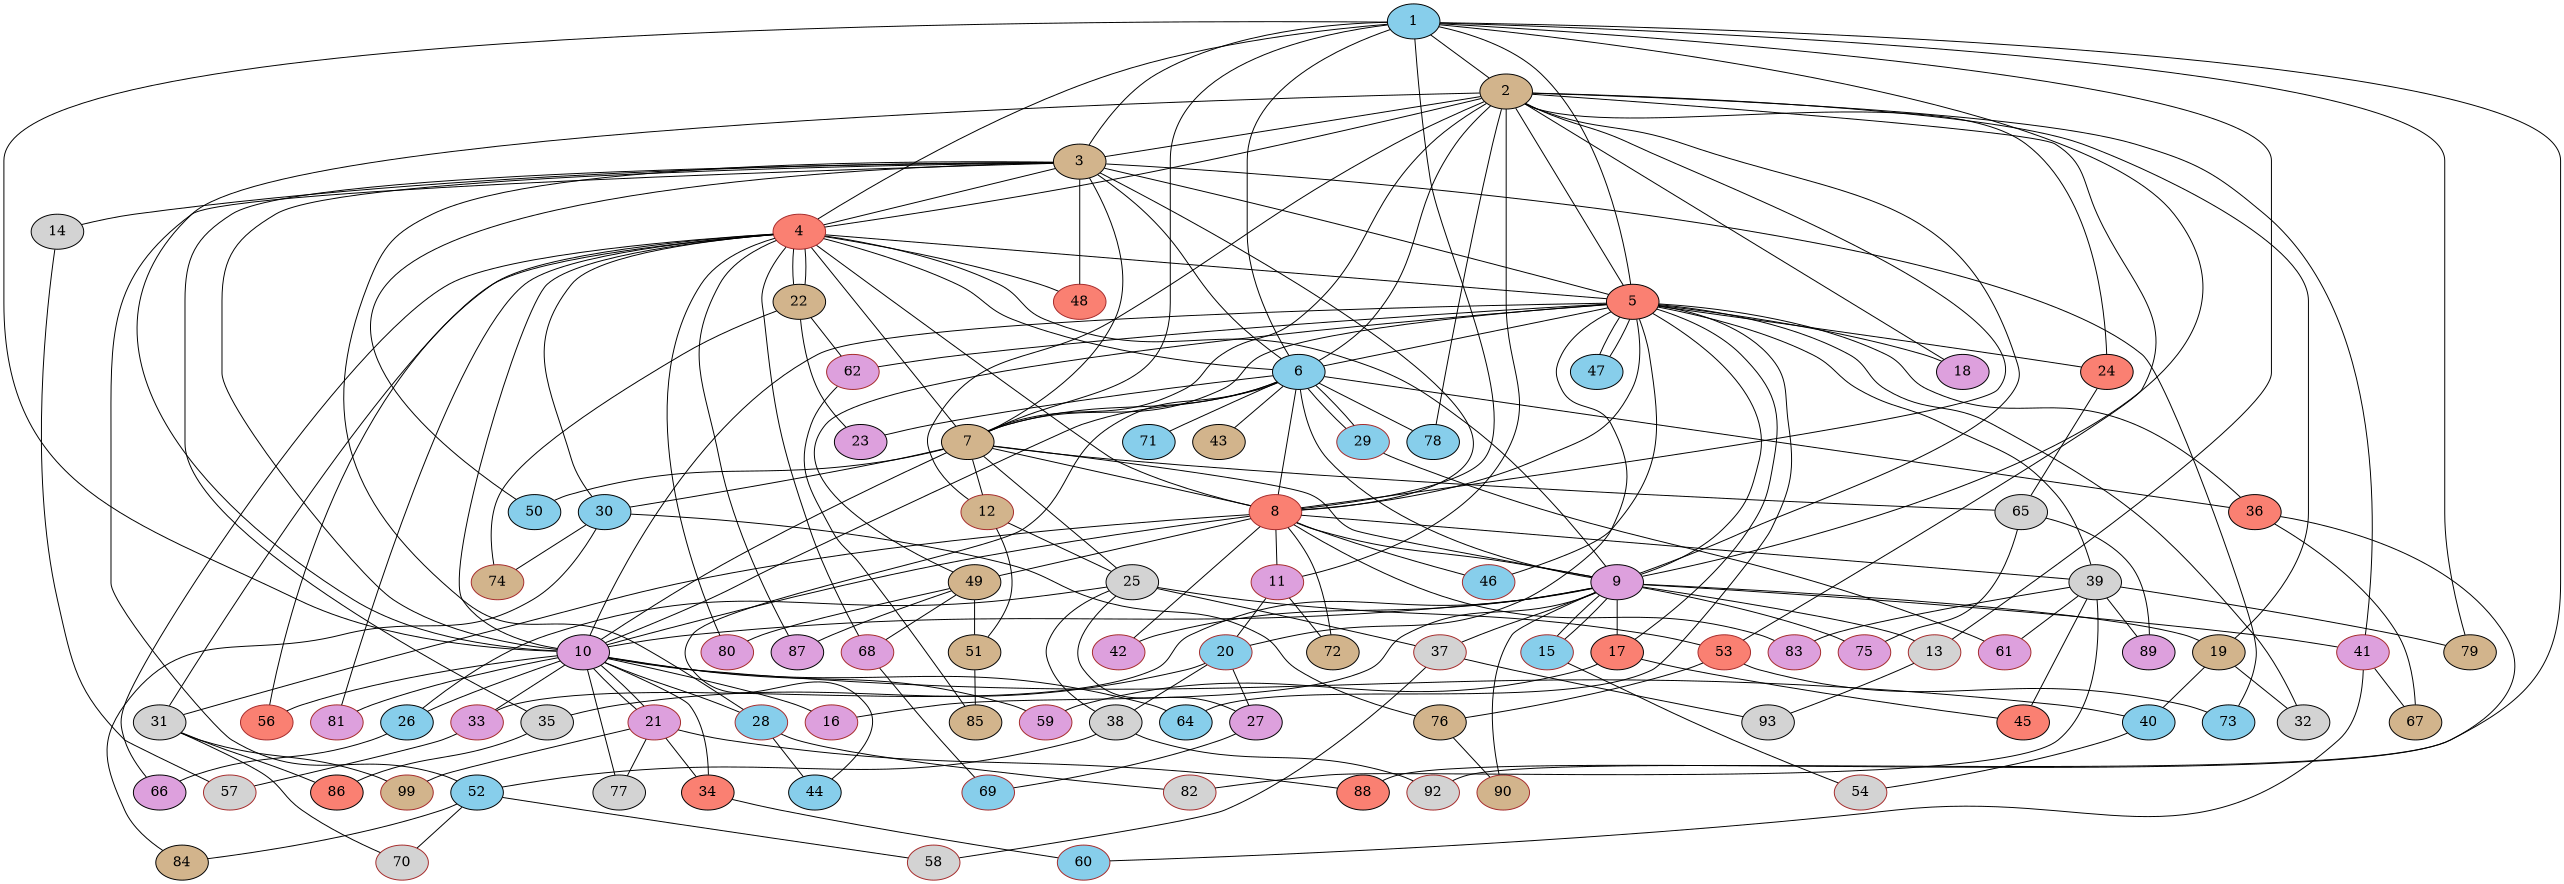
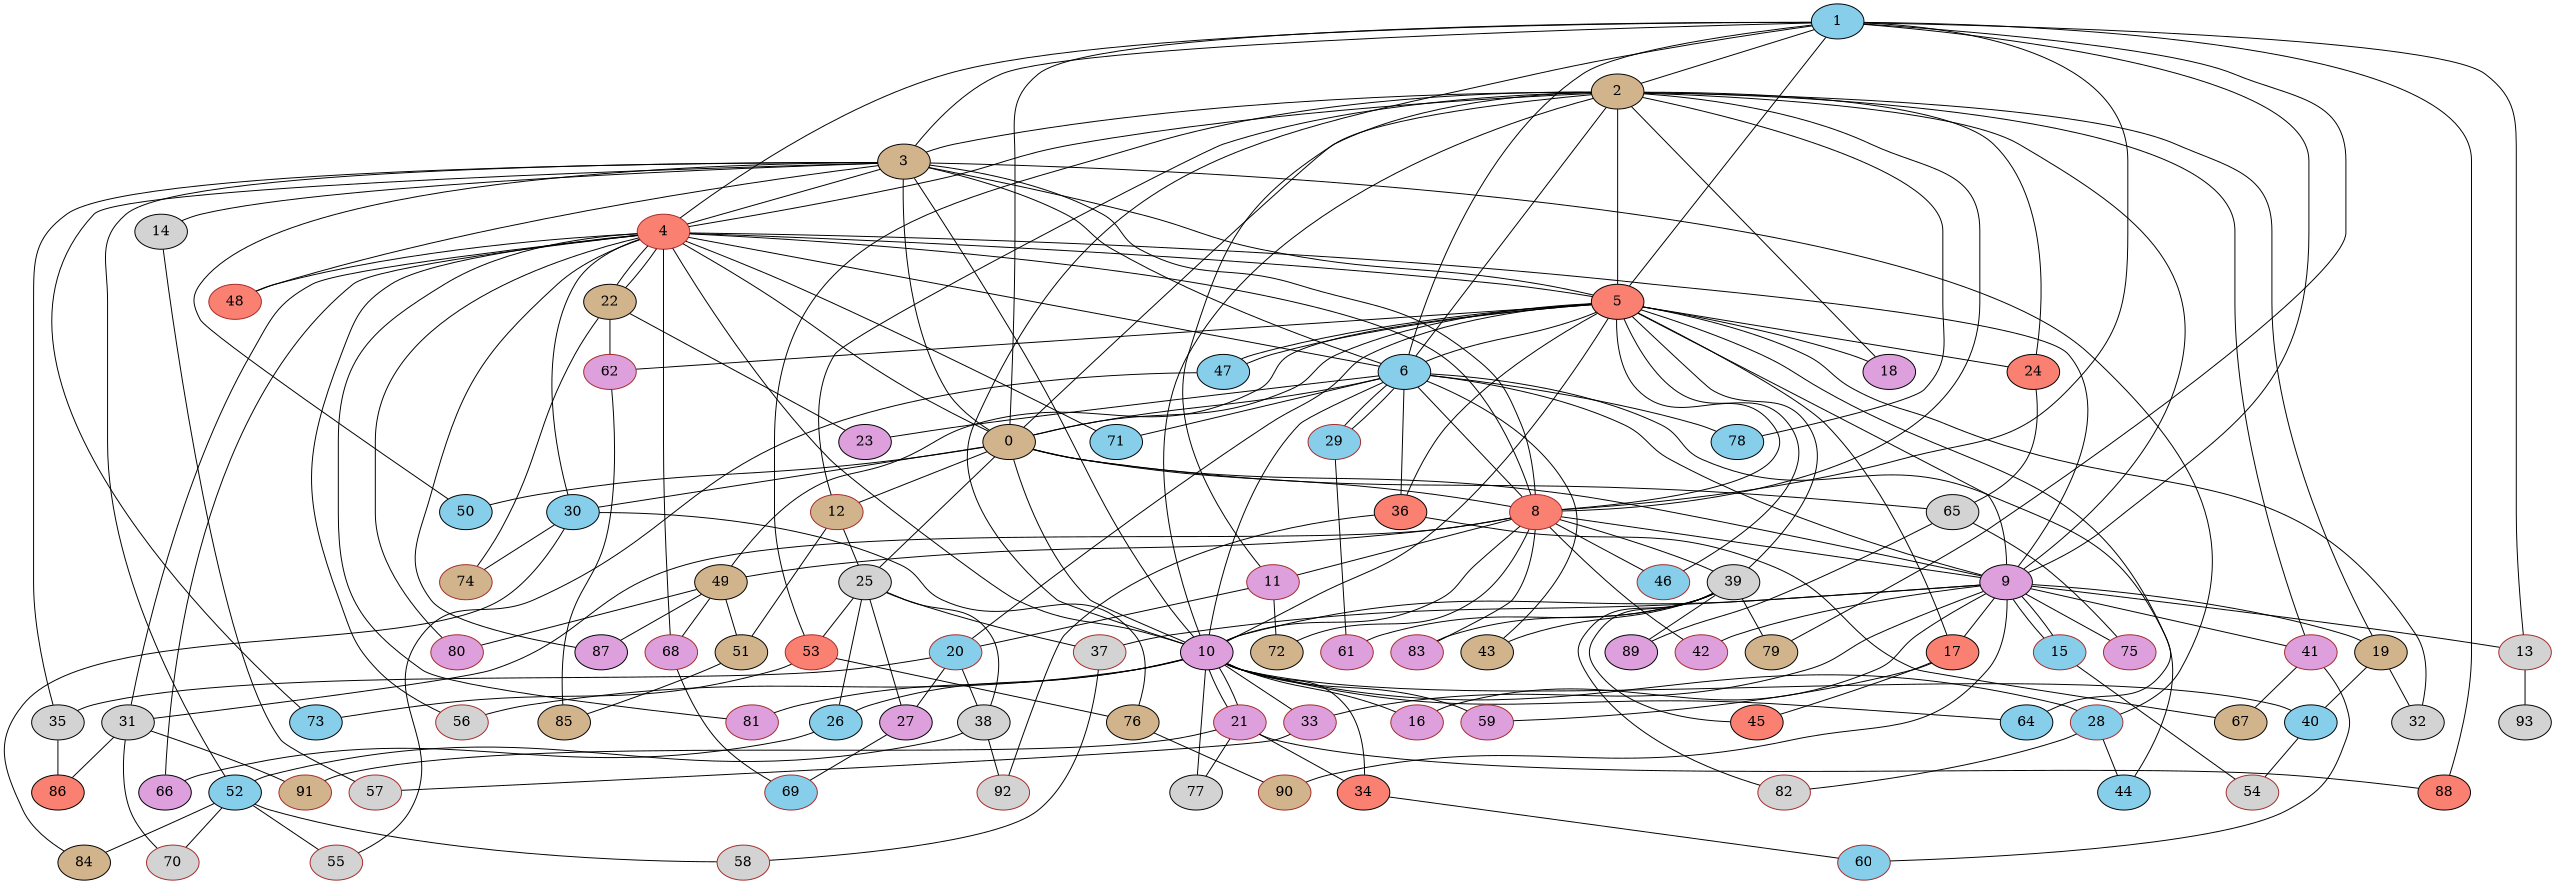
edge "4" -- "71": added
node "7": label "7" -> "0"
edge "39" -- "43": added
edge "37" -- "93": removed
node "56": fillcolor salmon -> lightgrey
node "99": label "99" -> "91"
node "55": added
